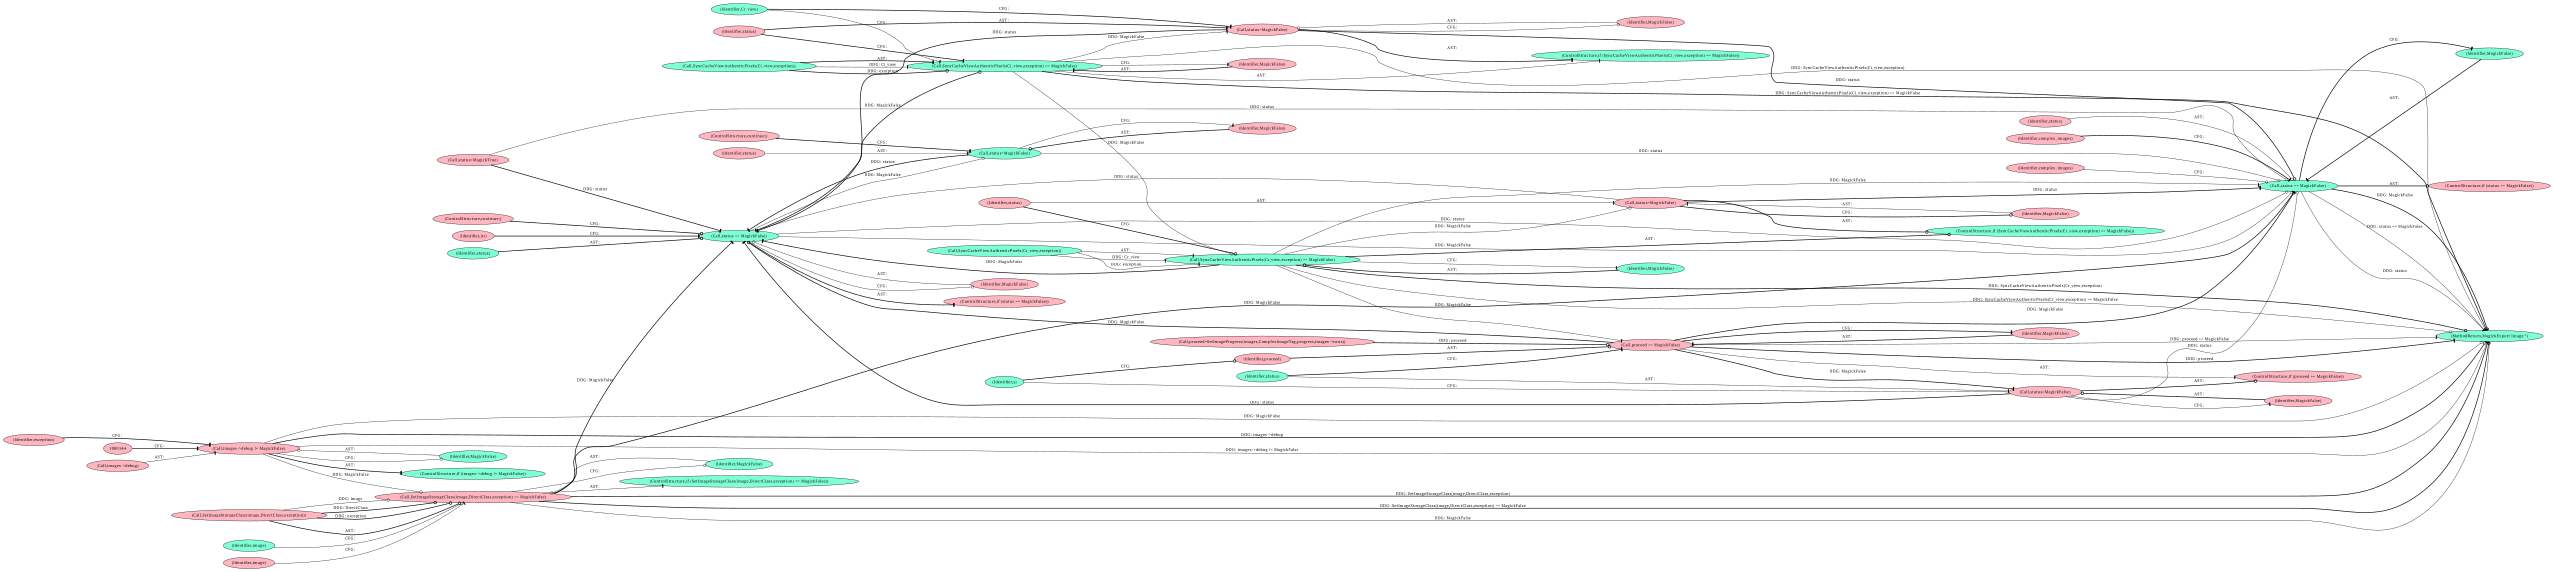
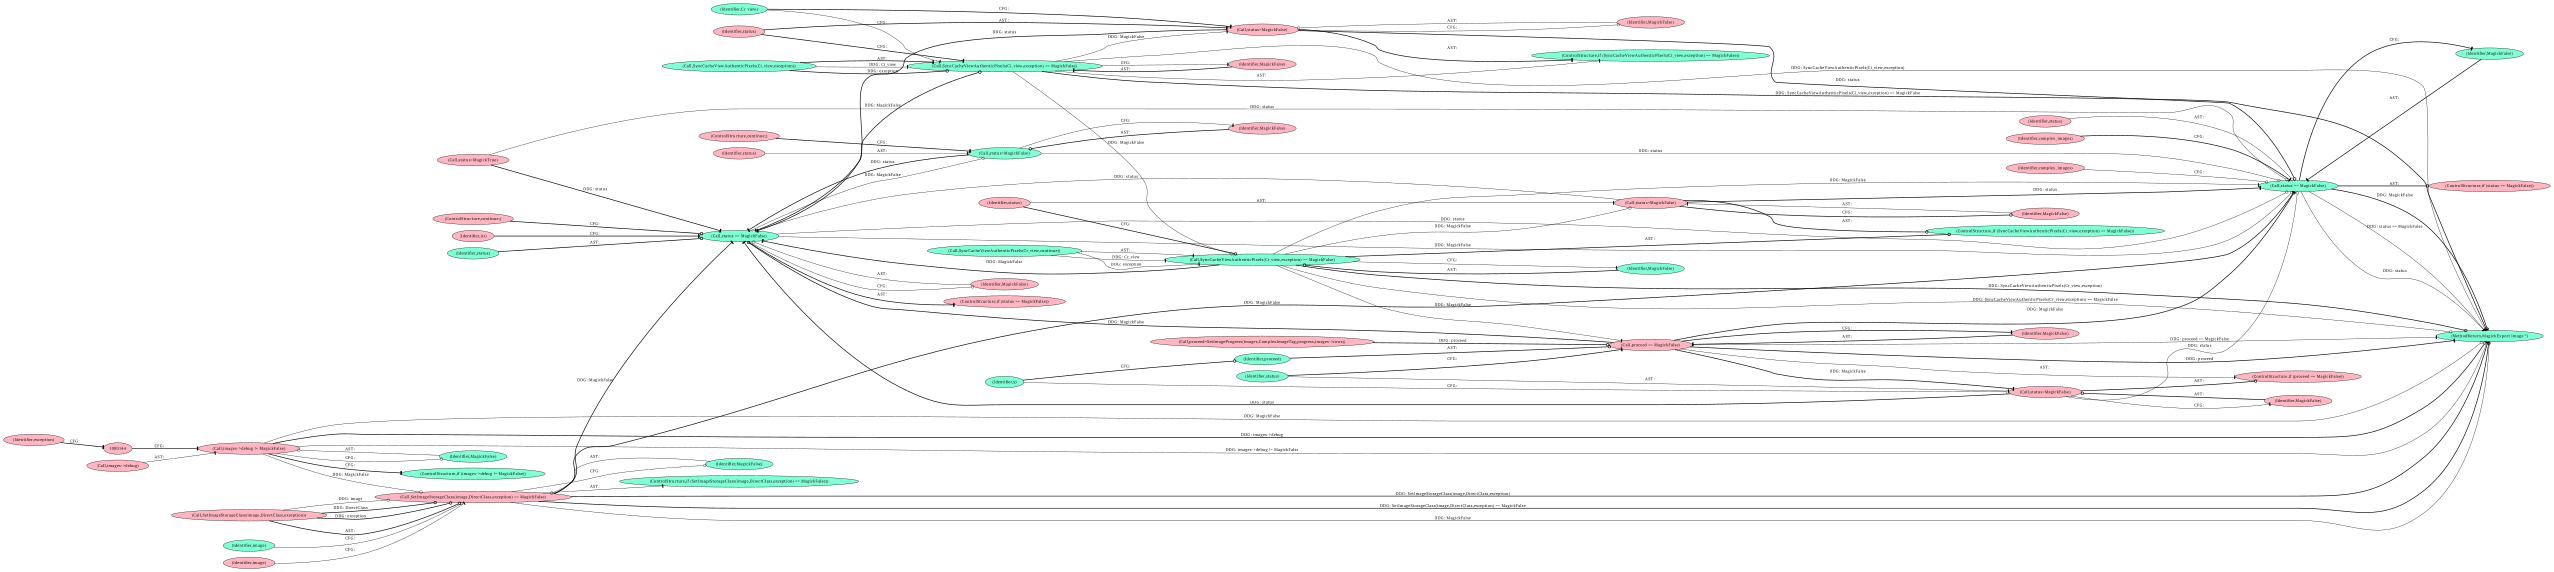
node "(Call,SyncCacheViewAuthenticPixels(Cr_view,exception))": label "(Call,SyncCacheViewAuthenticPixels(Cr_view,exception))" -> "(Call,SyncCacheViewAuthenticPixels(Cr_view,continue))"
node "(Identifier,proceed)": fillcolor lightpink -> aquamarine
edge "(Identifier,exception)" -> "(Call,images->debug != MagickFalse)": now "(Identifier,exception)" -> "1000144"
edge "(Call,images->debug != MagickFalse)" -> "(ControlStructure,if (images->debug != MagickFalse))": label "AST: " -> "CFG: "
